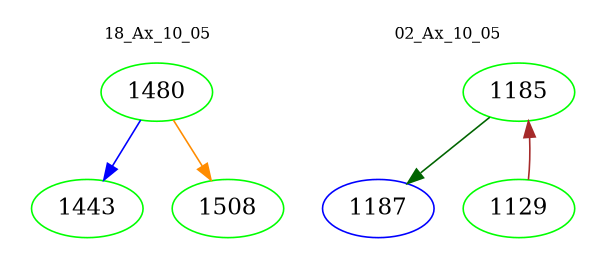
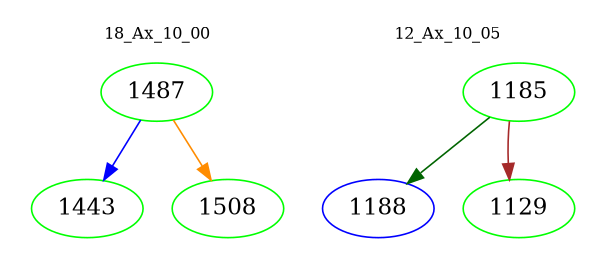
cluster "18_Ax_10_05": label "18_Ax_10_05" -> "18_Ax_10_00"
cluster "02_Ax_10_05": label "02_Ax_10_05" -> "12_Ax_10_05"
node "1480": label "1480" -> "1487"
edge "1129" -> "1185": reversed
node "1187": label "1187" -> "1188"
